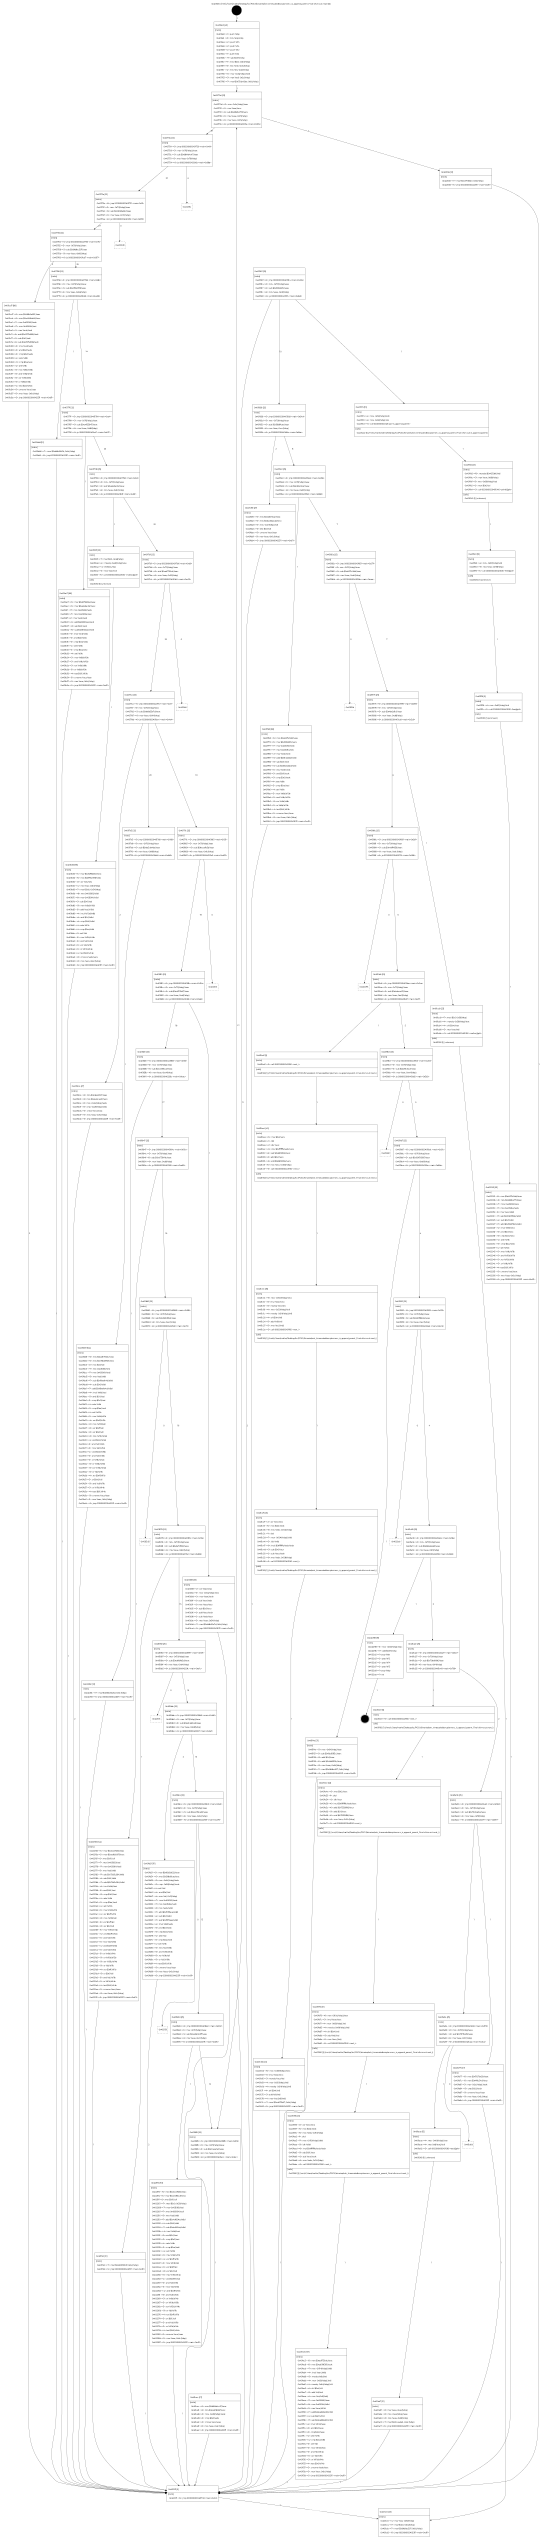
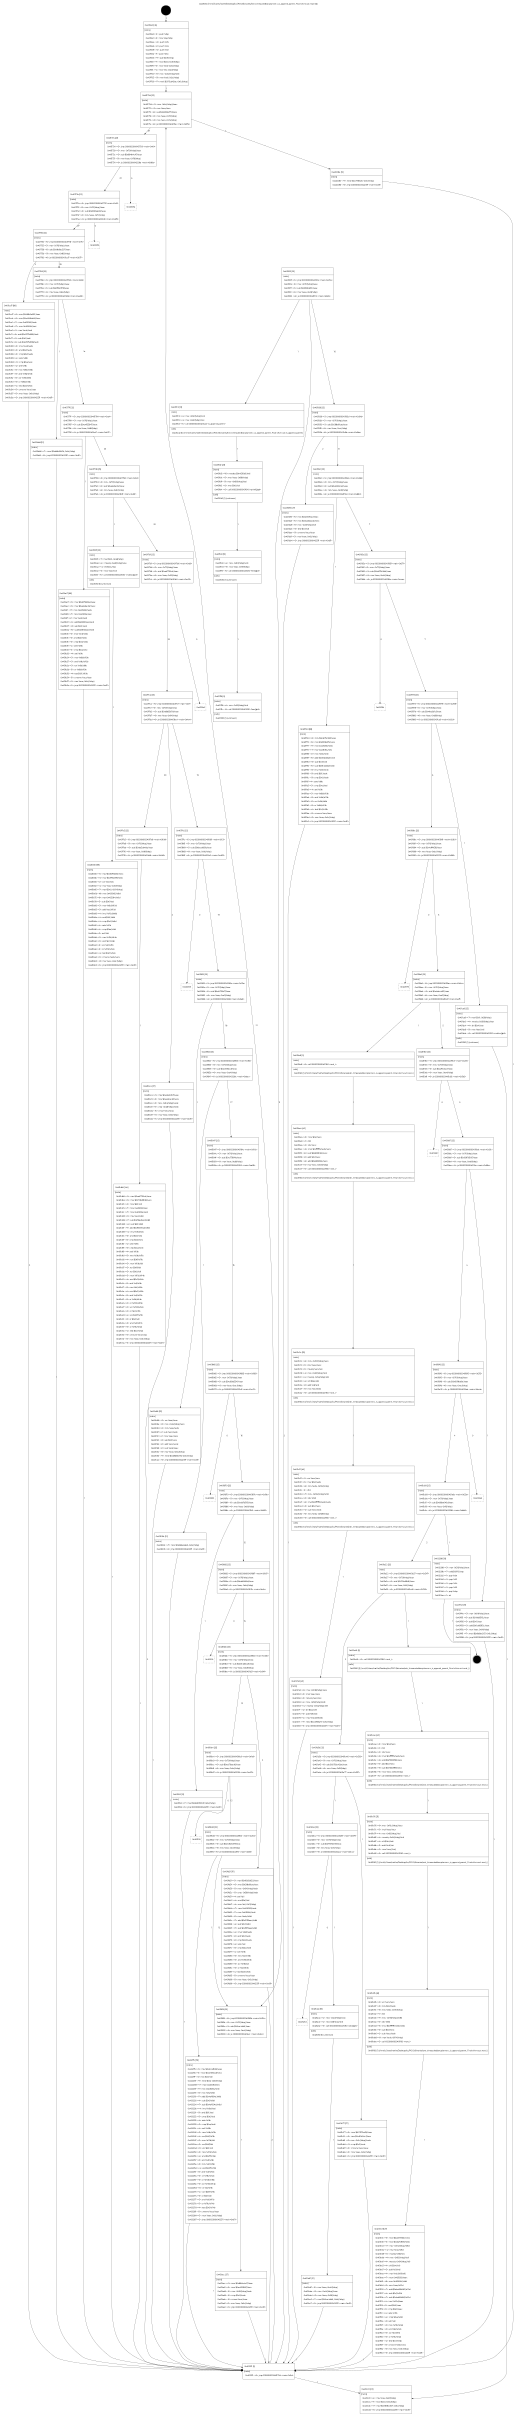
node "0x402001 [93]": removed
node "0x402165 [144]": removed
